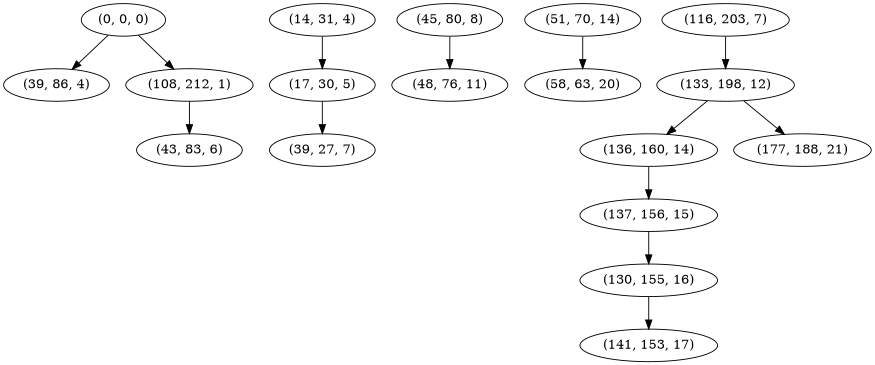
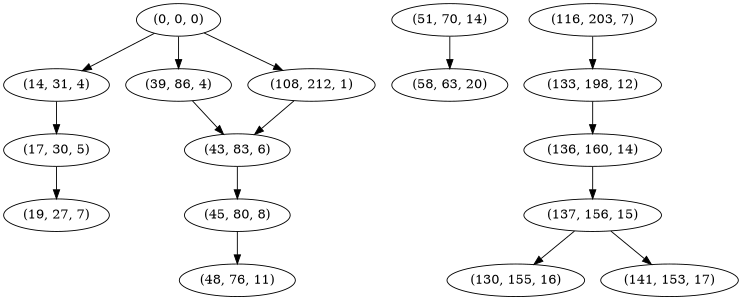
edge "(0, 0, 0)" -> "(14, 31, 4)": added
edge "(39, 86, 4)" -> "(43, 83, 6)": added
node "(39, 27, 7)": label "(39, 27, 7)" -> "(19, 27, 7)"
node "(177, 188, 21)": removed
edge "(43, 83, 6)" -> "(45, 80, 8)": added
edge "(130, 155, 16)" -> "(141, 153, 17)": now "(137, 156, 15)" -> "(141, 153, 17)"
